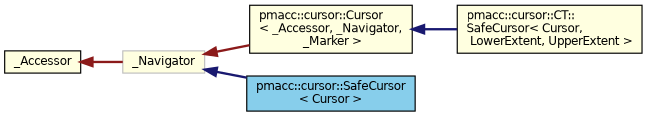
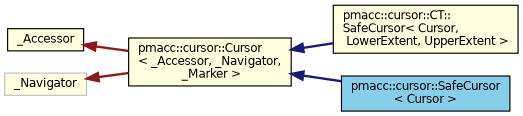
edge "_Navigator" -> "_Accessor": now "pmacc::cursor::Cursor < _Accessor, _Navigator, _Marker >" -> "_Accessor"
edge "pmacc::cursor::SafeCursor < Cursor >" -> "_Navigator": now "pmacc::cursor::SafeCursor < Cursor >" -> "pmacc::cursor::Cursor < _Accessor, _Navigator, _Marker >"
